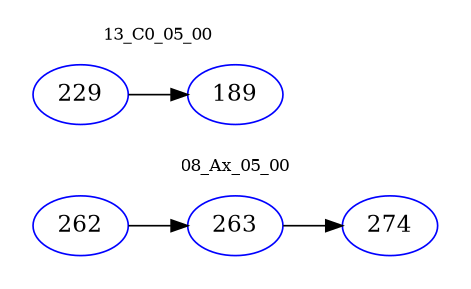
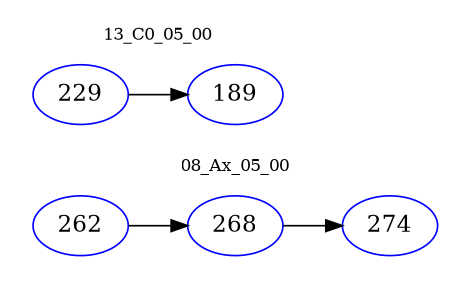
node "263": label "263" -> "268"
